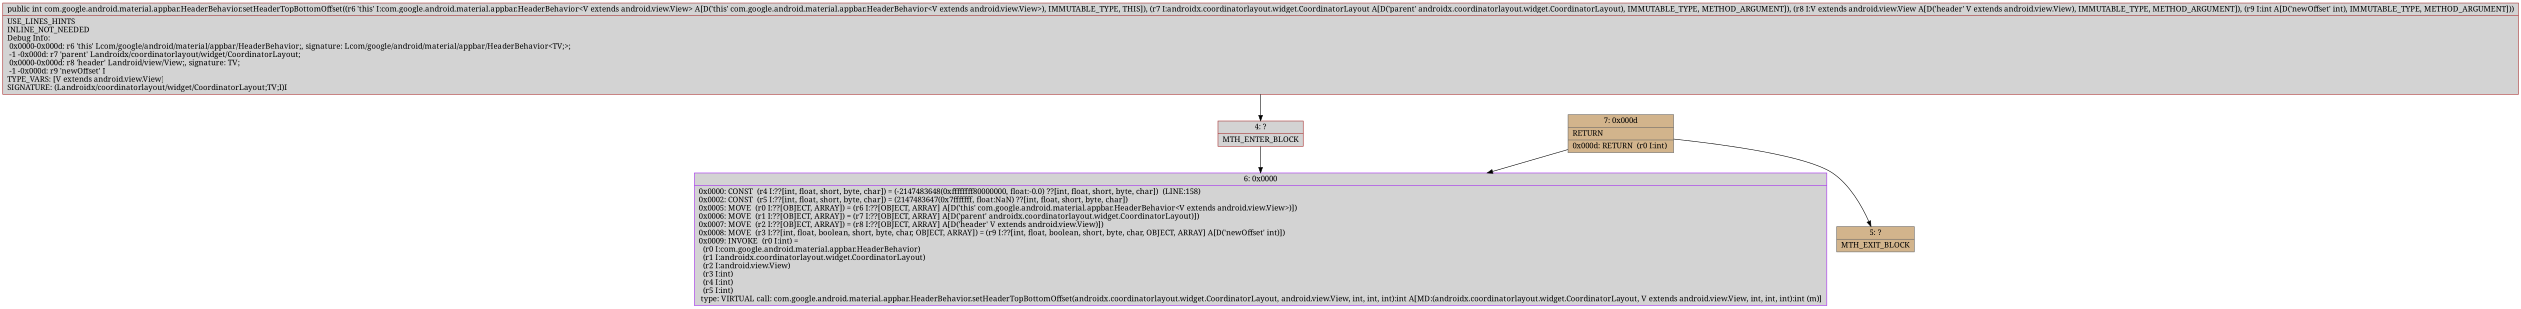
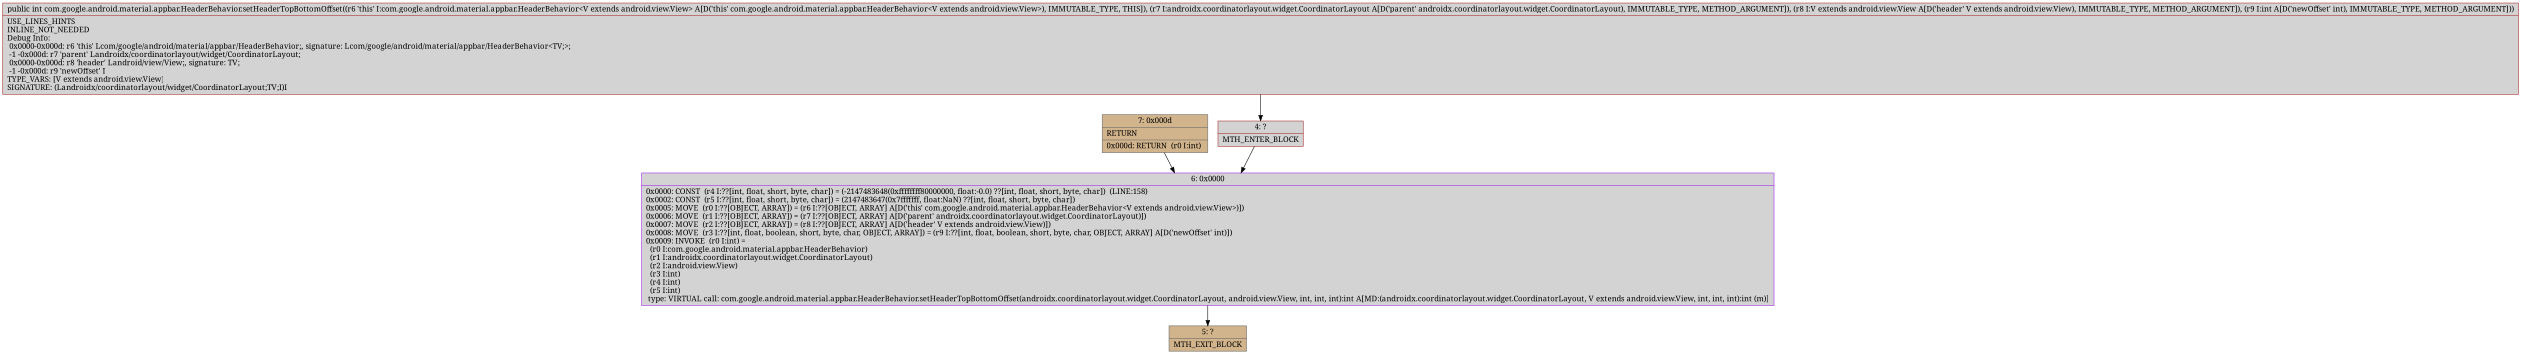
edge "7: 0x000d" -> "5: ?": now "6: 0x0000" -> "5: ?"
